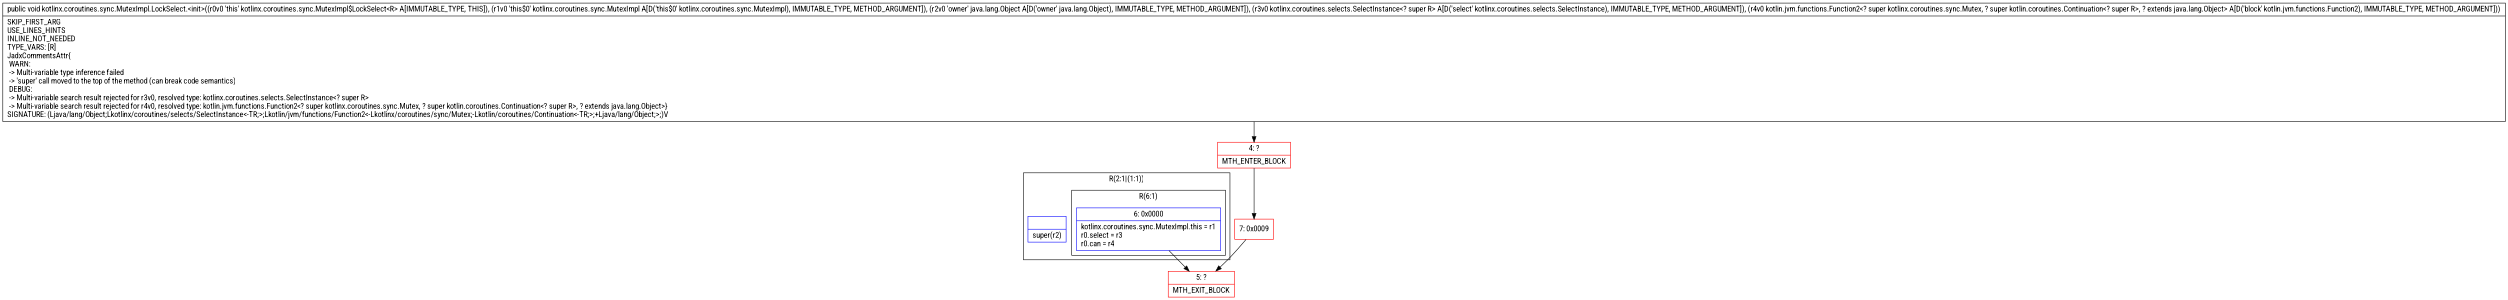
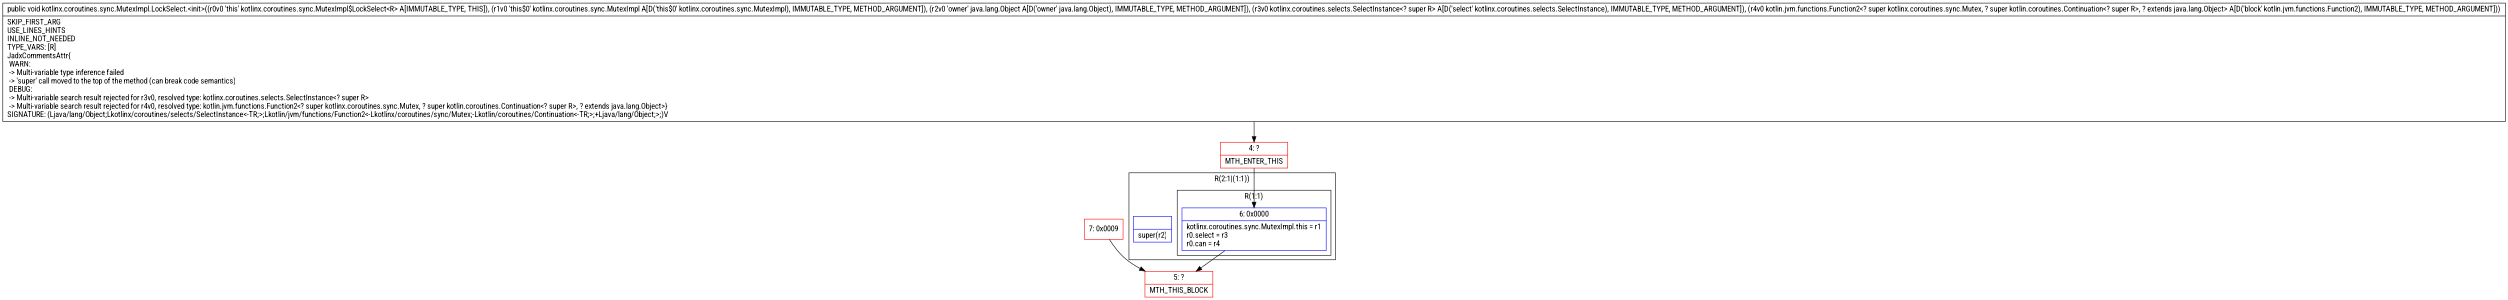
node "4: ?": text "MTH_ENTER_BLOCK" -> "MTH_ENTER_THIS"
edge "4: ?" -> "7: 0x0009": now "4: ?" -> "6: 0x0000"
cluster "R(6:1)": label "R(6:1)" -> "R(1:1)"
node "5: ?": text "MTH_EXIT_BLOCK" -> "MTH_THIS_BLOCK"
